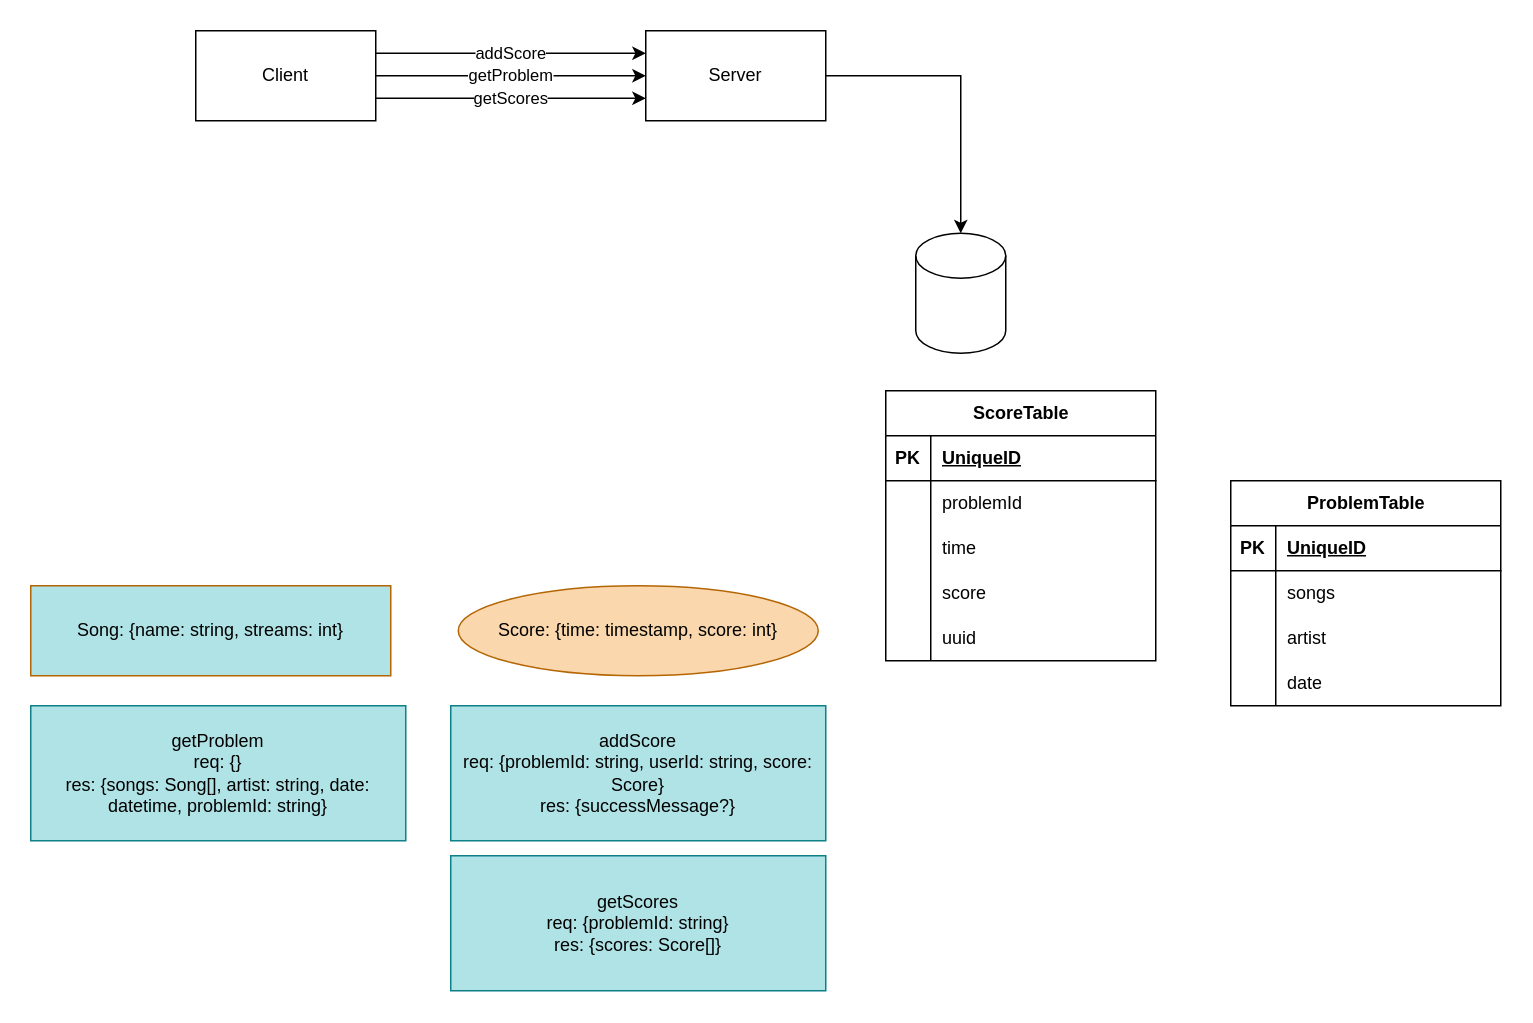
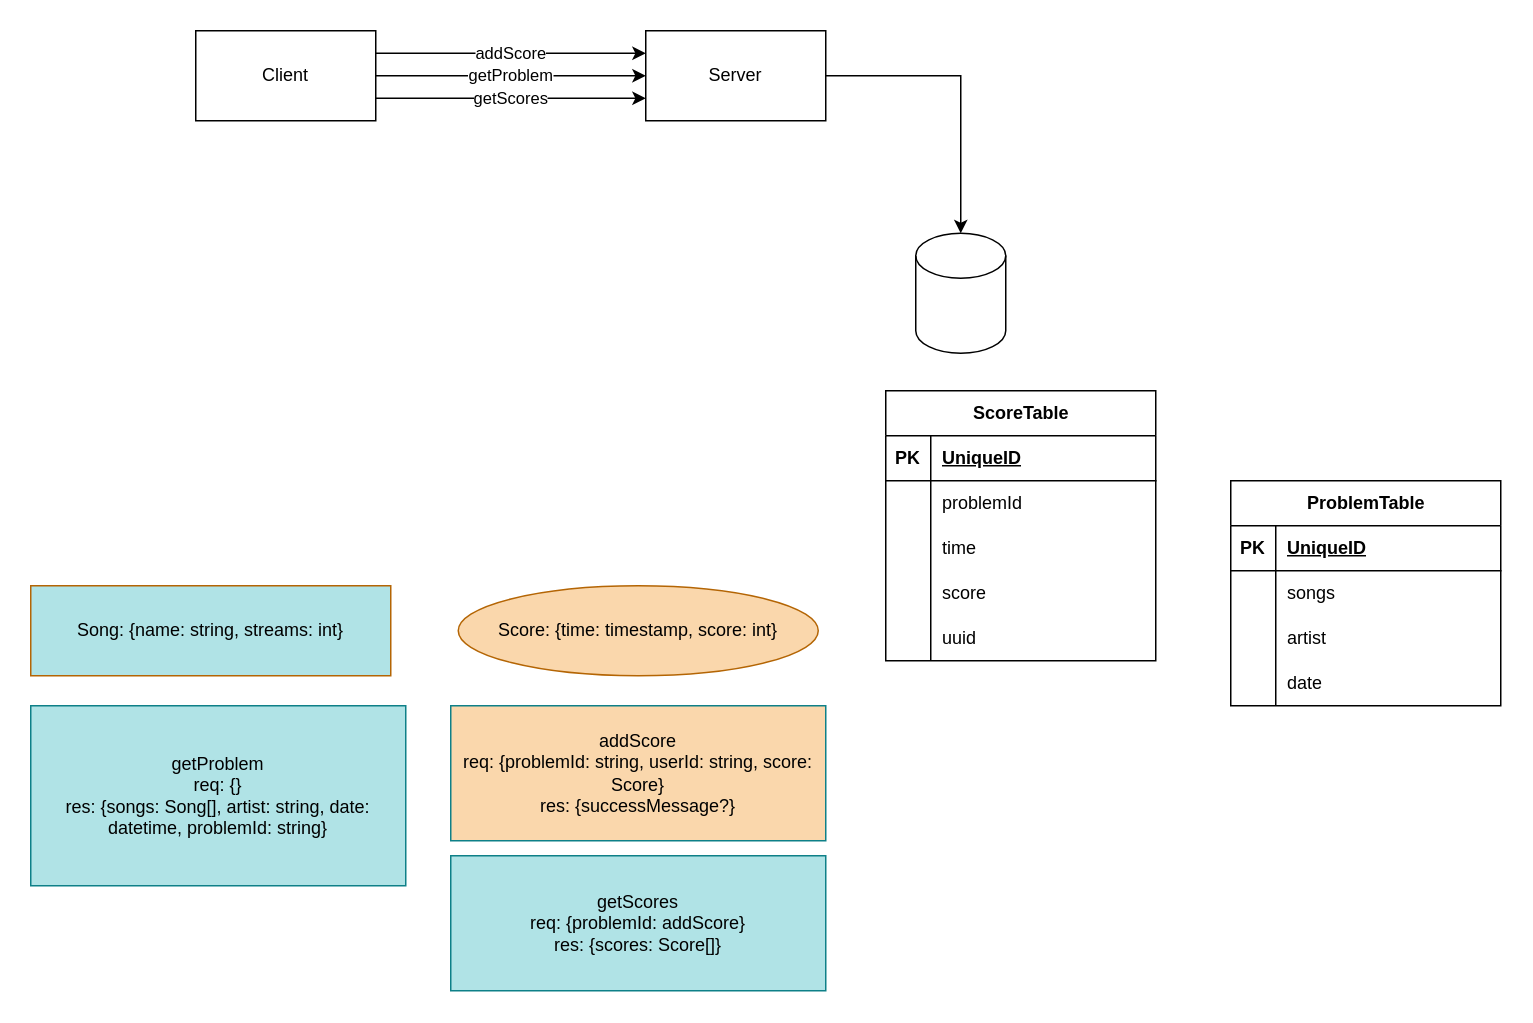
node "getProblem req: {} res: {songs: Song[], artist: string, date: datetime, problemId: string}": size 375x135 -> 375x180
node "addScore req: {problemId: string, userId: string, score: Score} res: {successMessage?}": fillcolor #b0e3e6 -> #fad7ac
node "getScores req: {problemId: string} res: {scores: Score[]}": label "getScores req: {problemId: string} res: {scores: Score[]}" -> "getScores req: {problemId: addScore} res: {scores: Score[]}"
